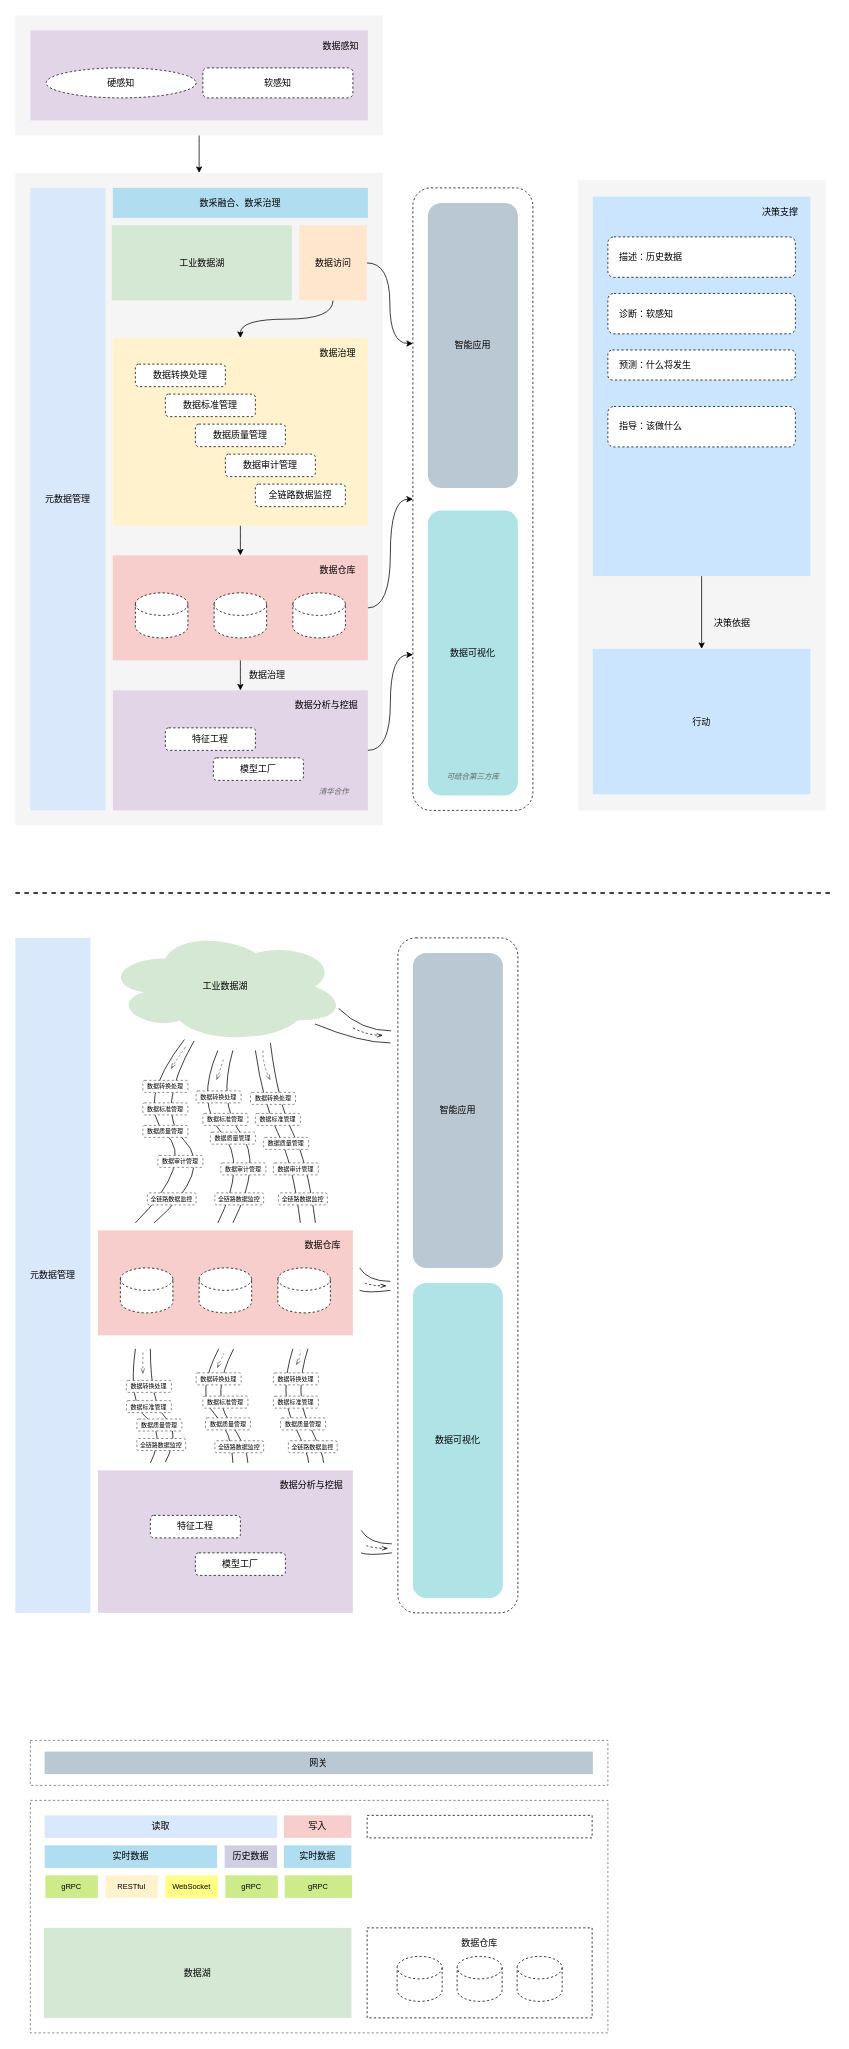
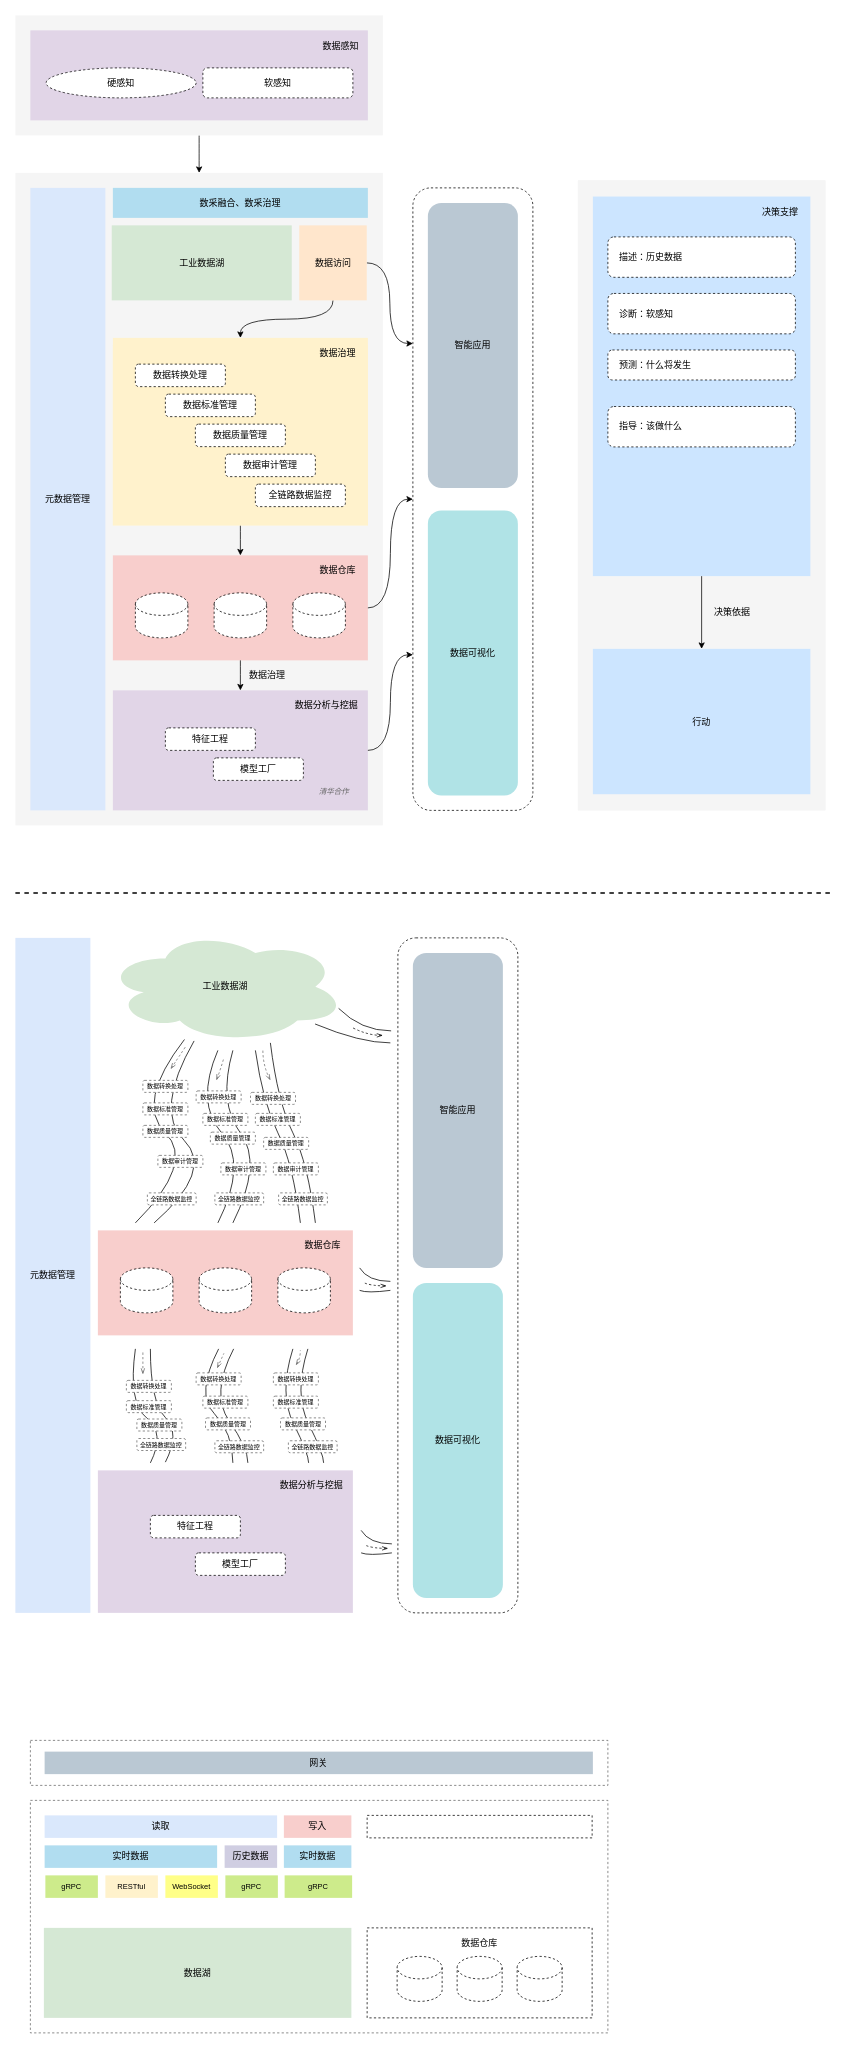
node "决策依据": moved (750, 624) -> (750, 612)
node "可结合第三方库": removed
